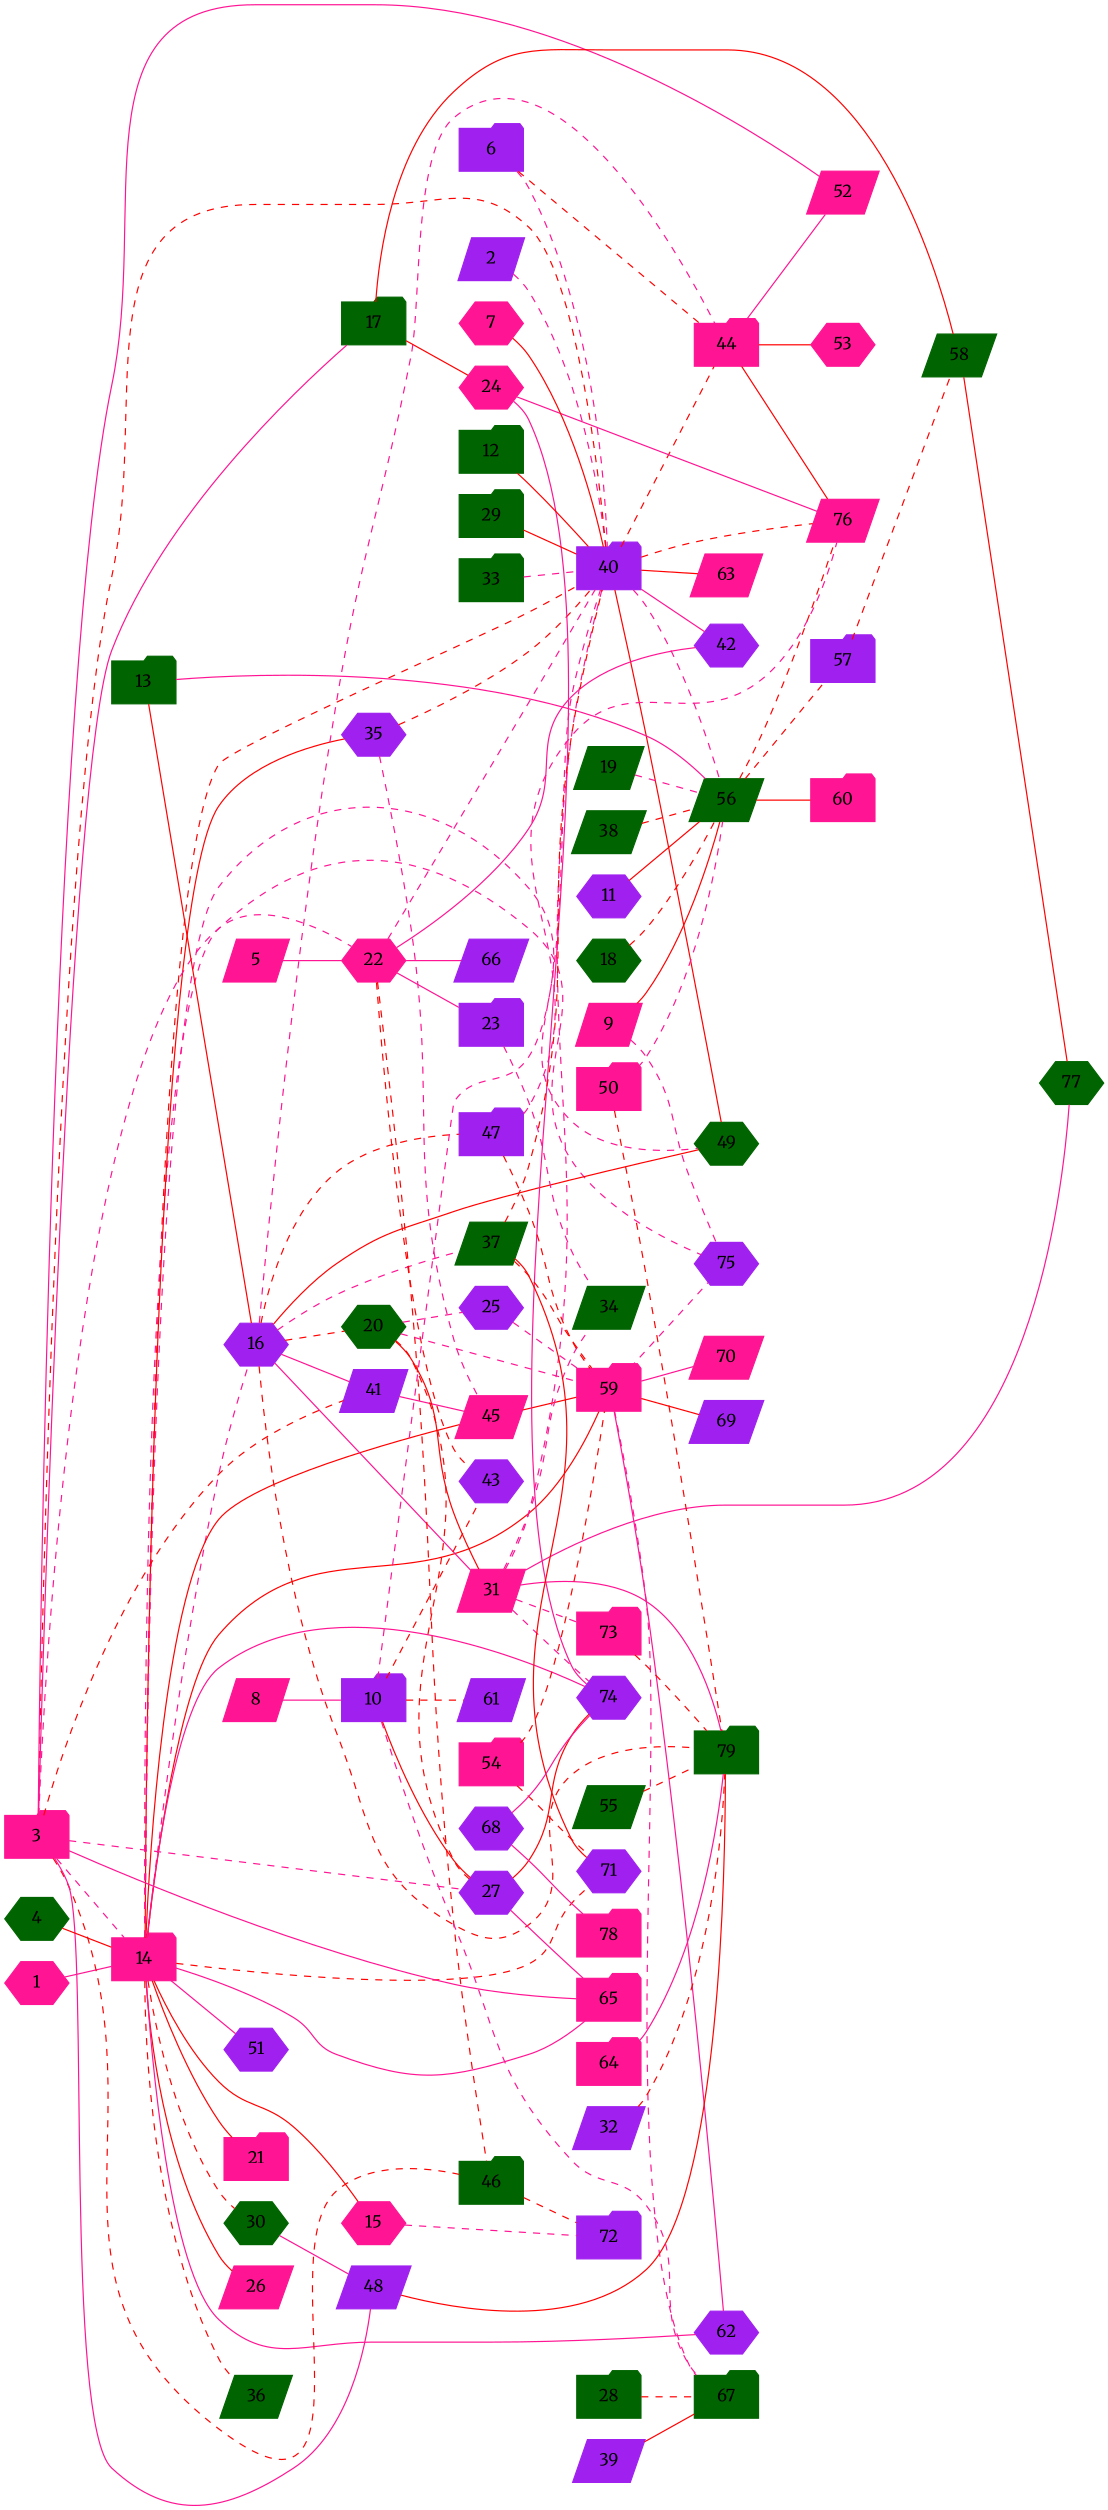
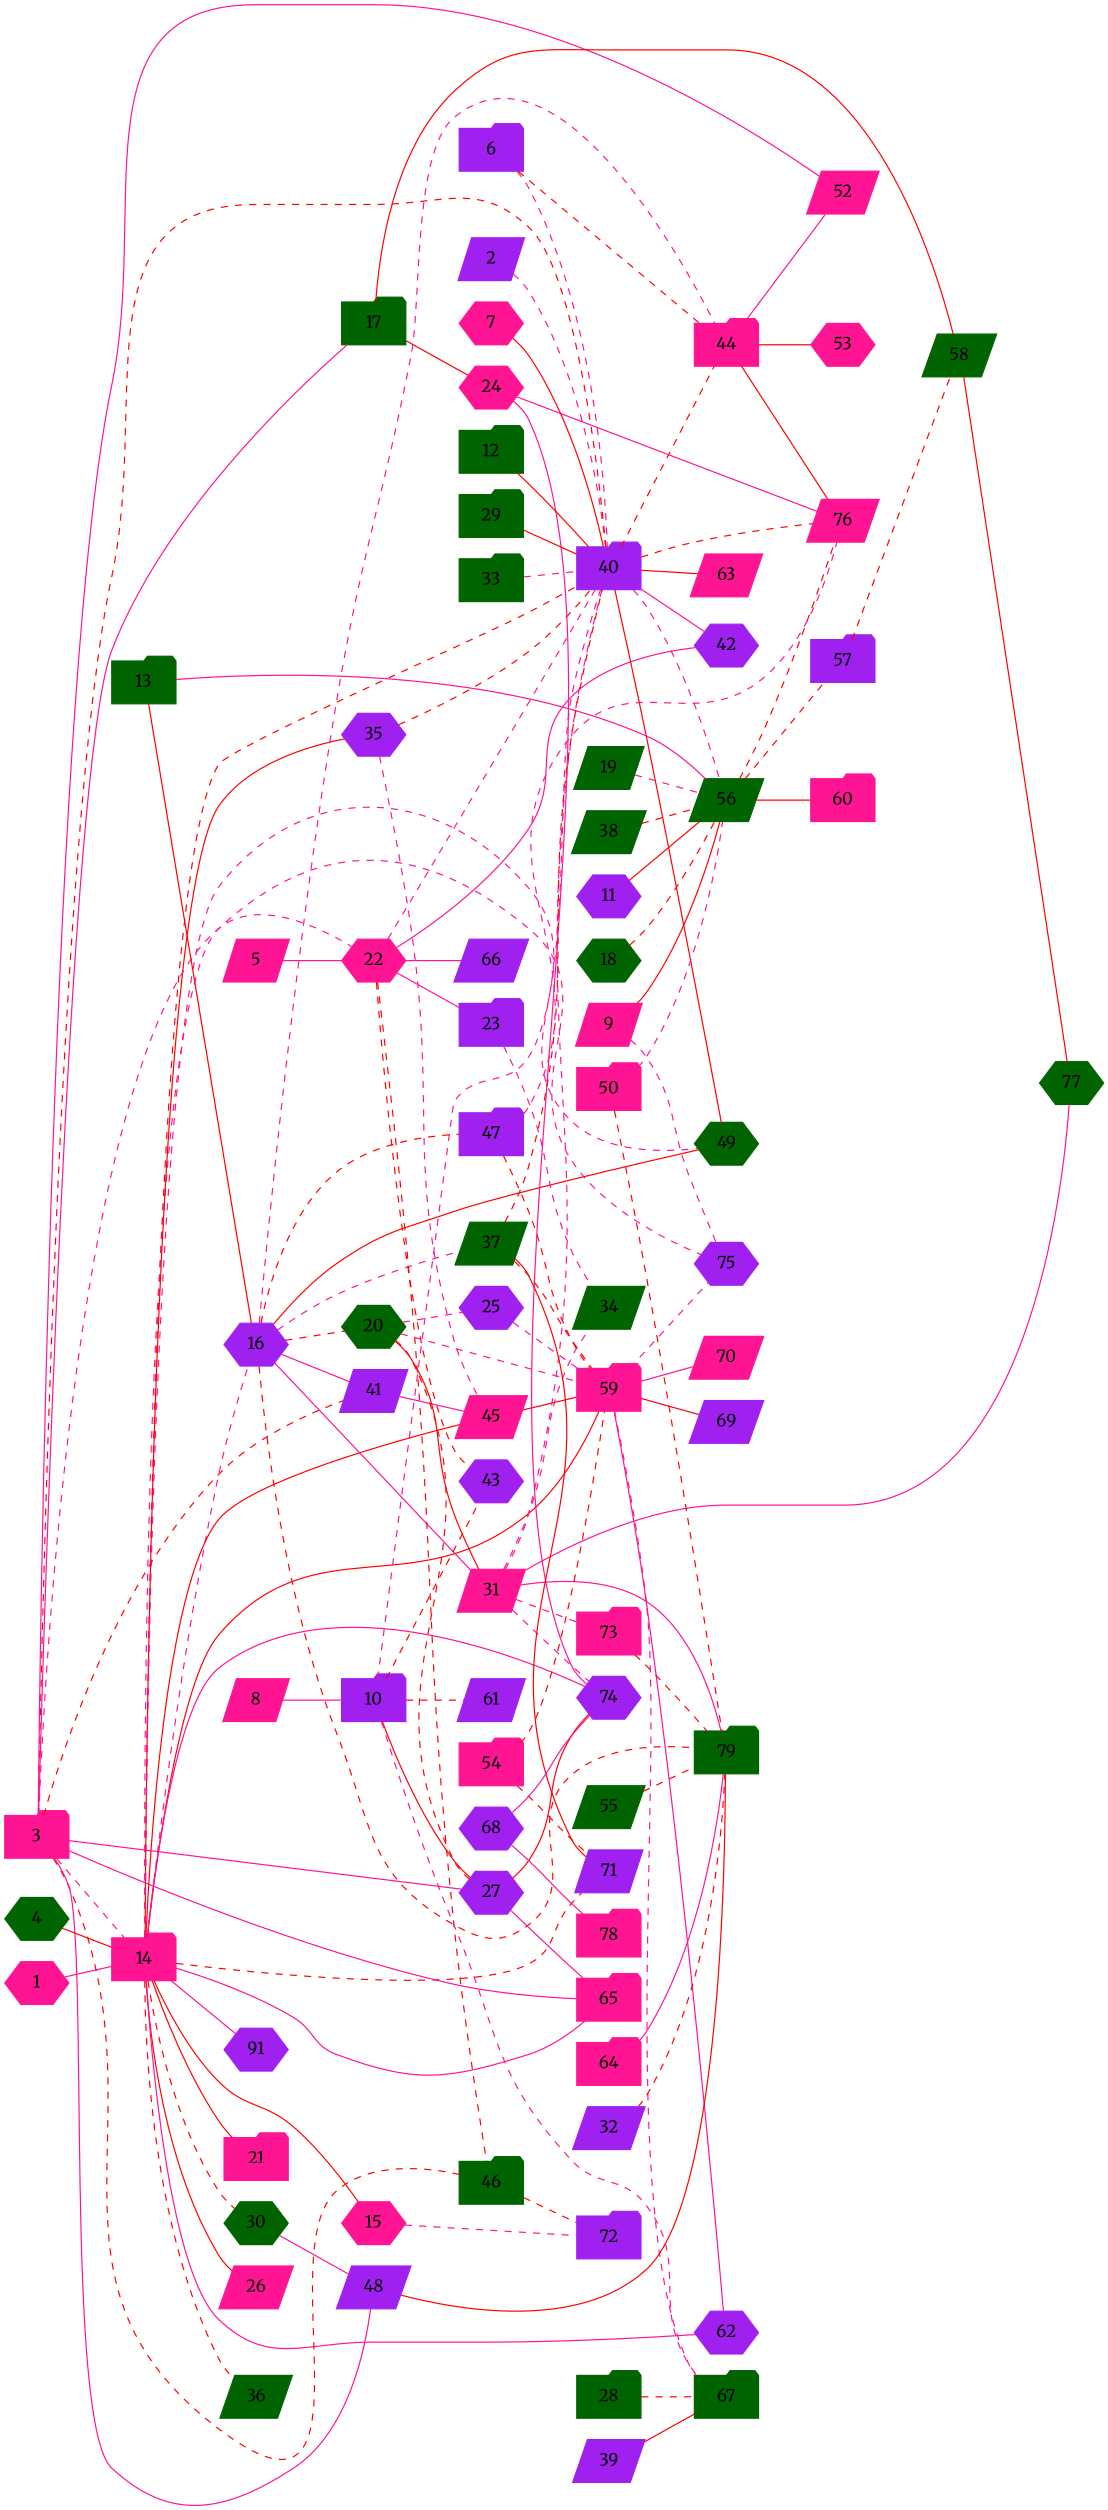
edge "3" -- "27": style dashed -> solid
node "71": shape hexagon -> parallelogram
node "51": label "51" -> "91"
